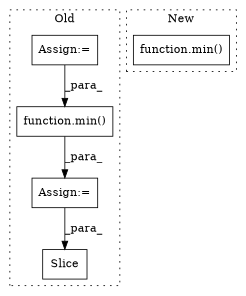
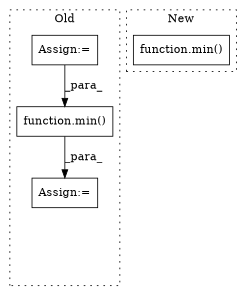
node "Slice": removed
